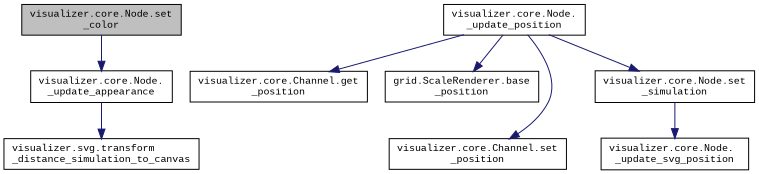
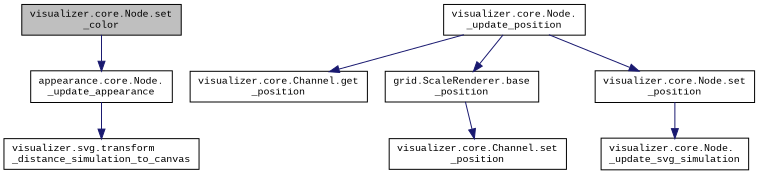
node "visualizer.core.Node. _update_appearance": label "visualizer.core.Node. _update_appearance" -> "appearance.core.Node. _update_appearance"
node "visualizer.core.Node.set _simulation": label "visualizer.core.Node.set _simulation" -> "visualizer.core.Node.set _position"
edge "visualizer.core.Node. _update_position" -> "visualizer.core.Channel.set _position": now "grid.ScaleRenderer.base _position" -> "visualizer.core.Channel.set _position"
node "visualizer.core.Node. _update_svg_position": label "visualizer.core.Node. _update_svg_position" -> "visualizer.core.Node. _update_svg_simulation"
